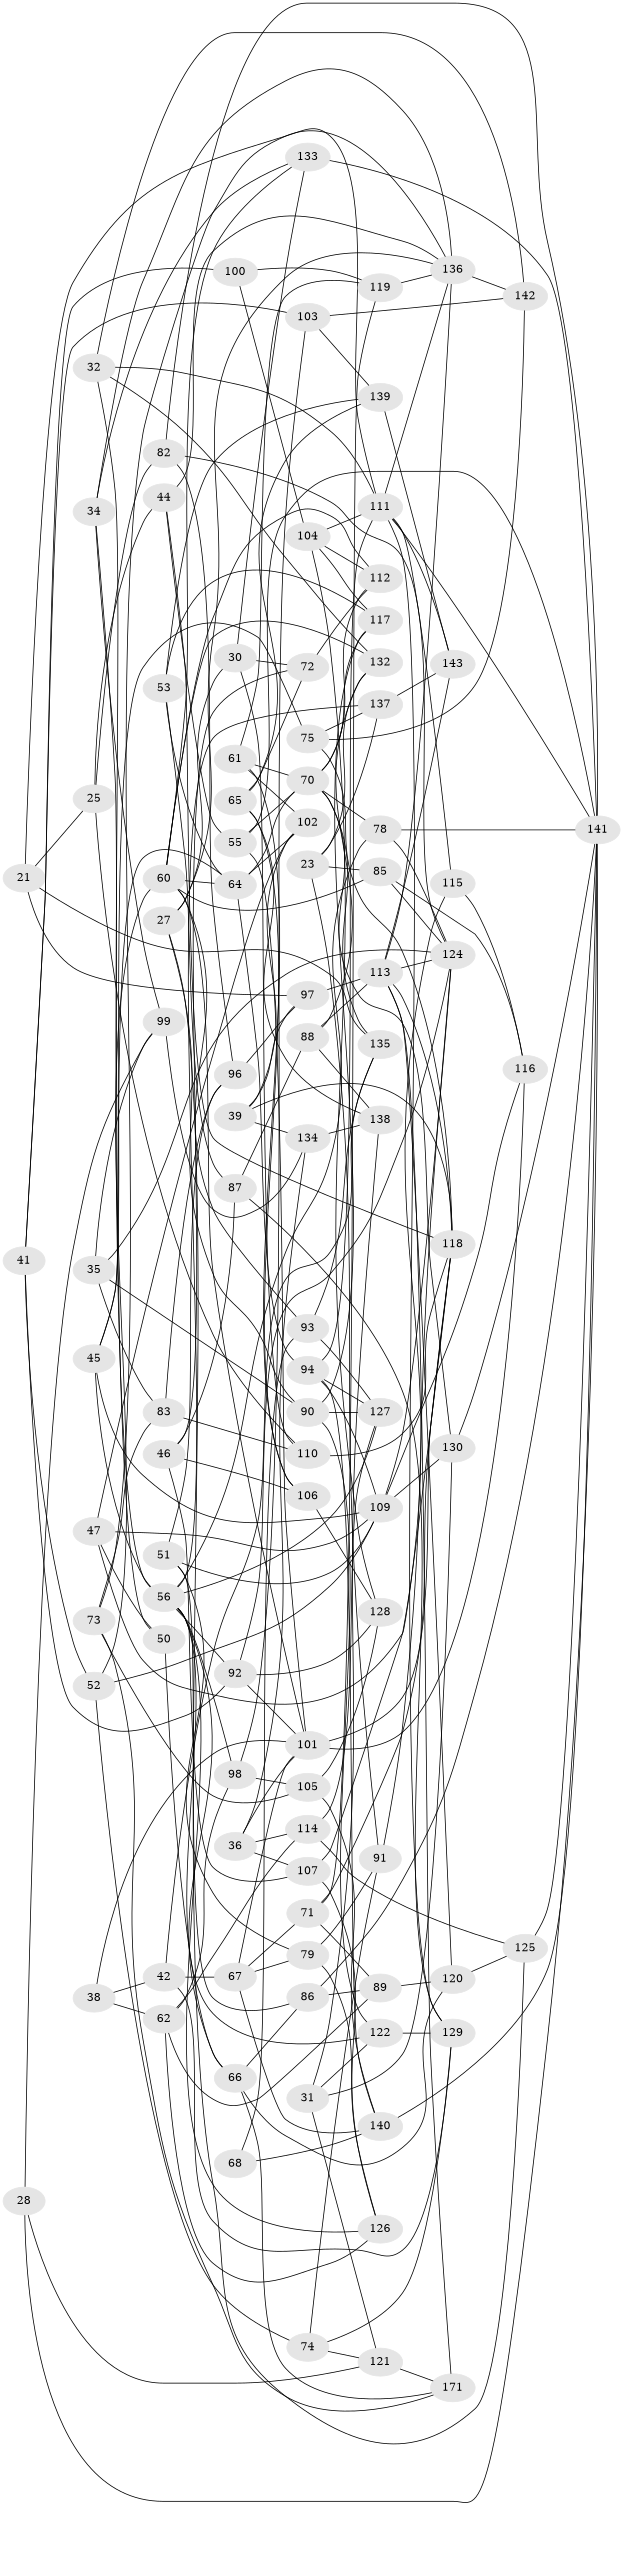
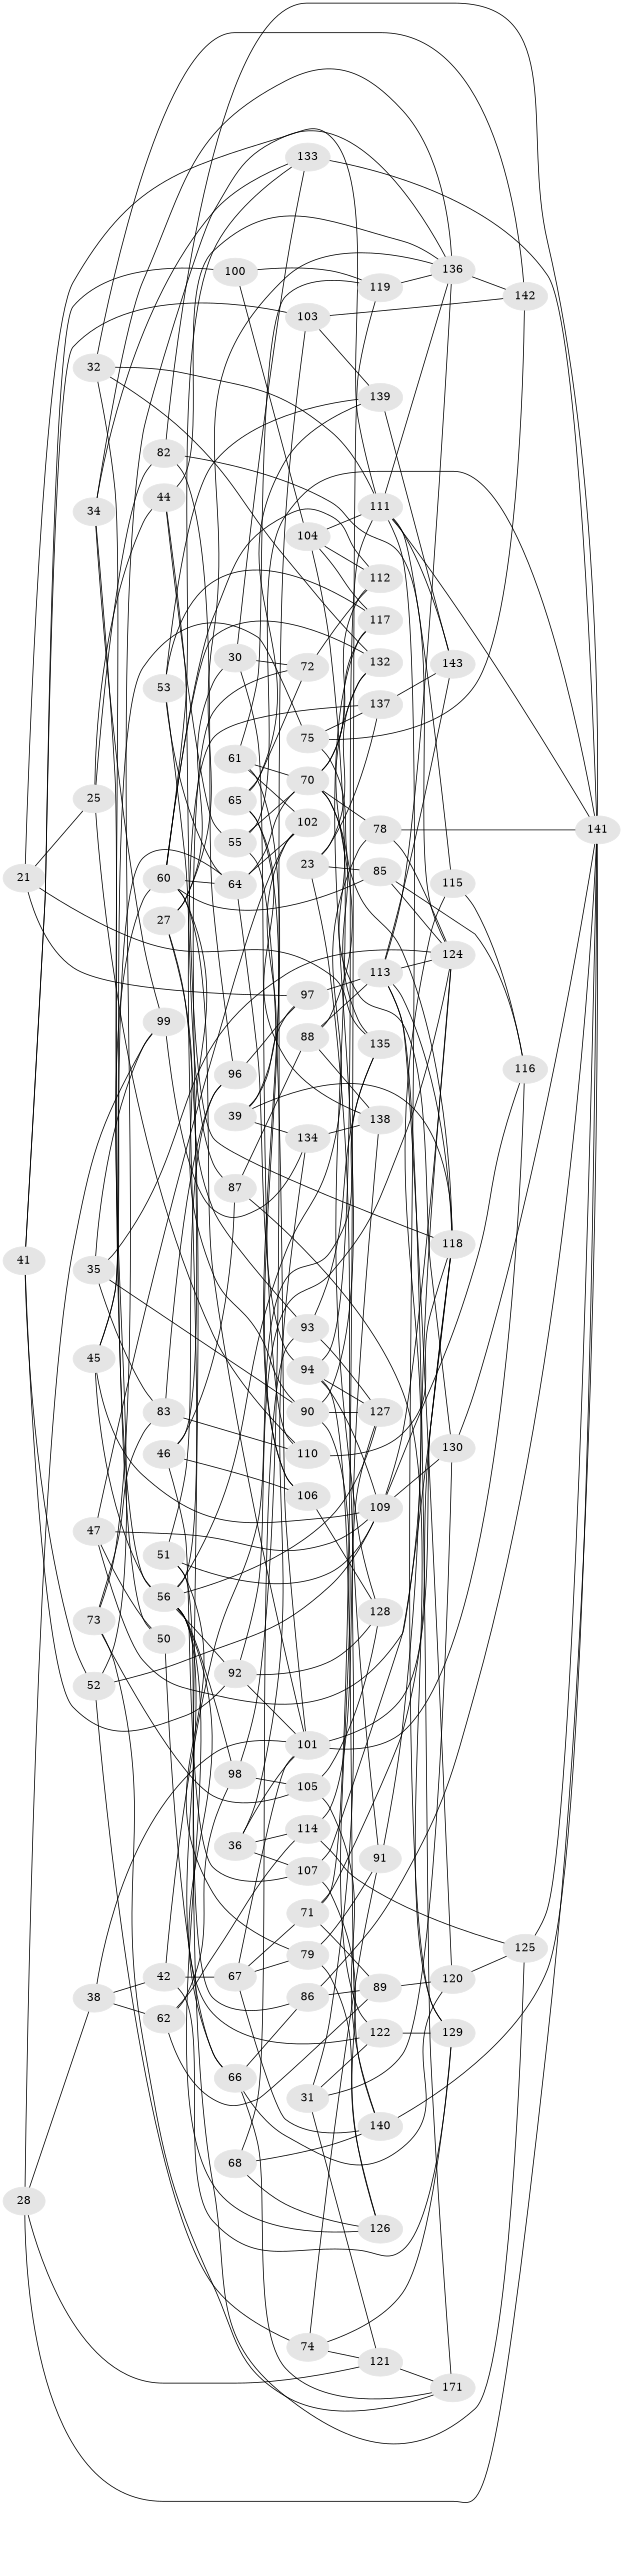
edge "38" -- "28": added
edge "62" -- "126": now "68" -- "126"
